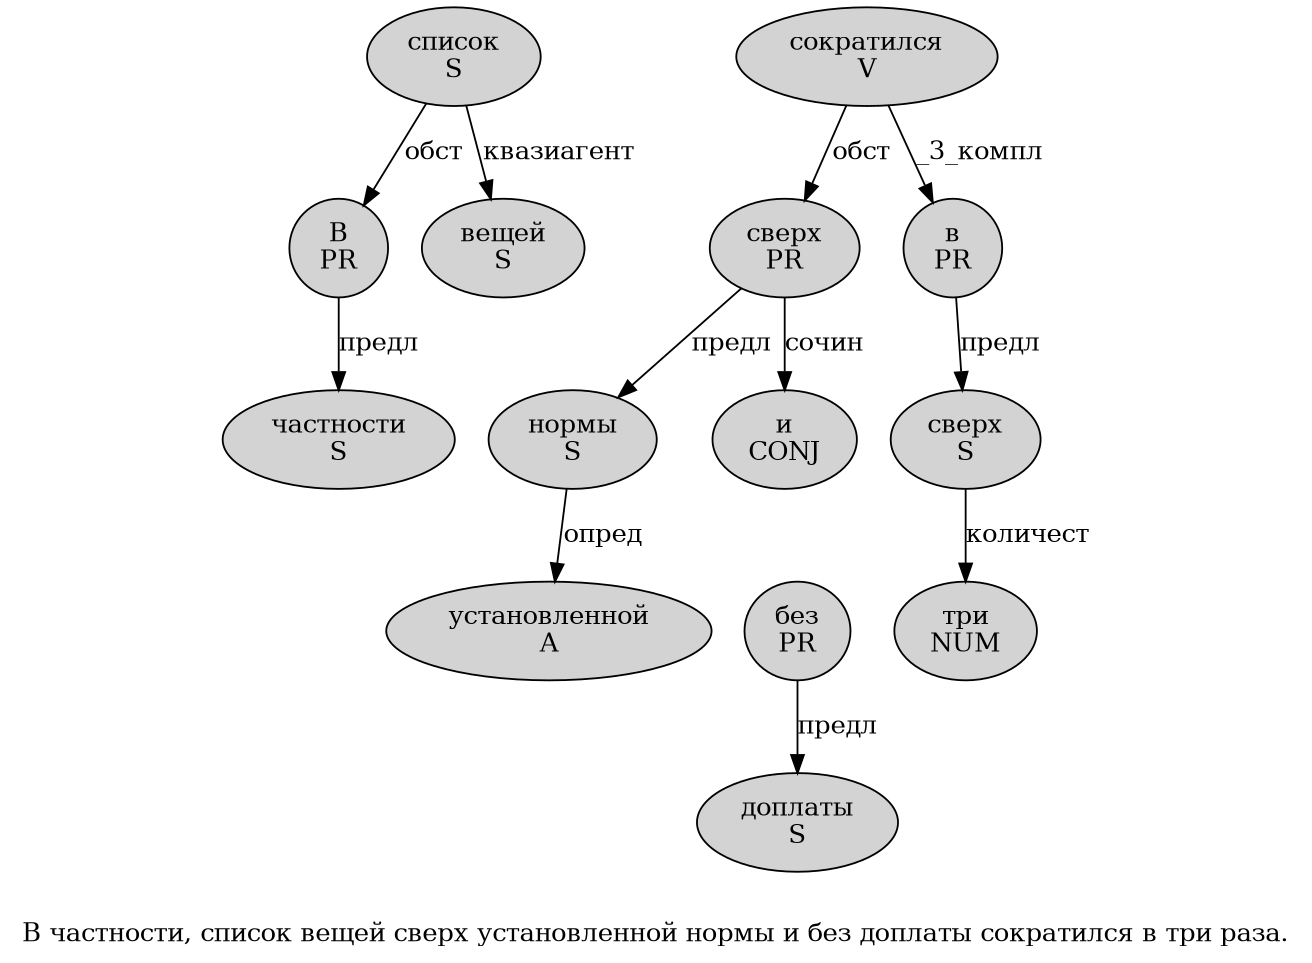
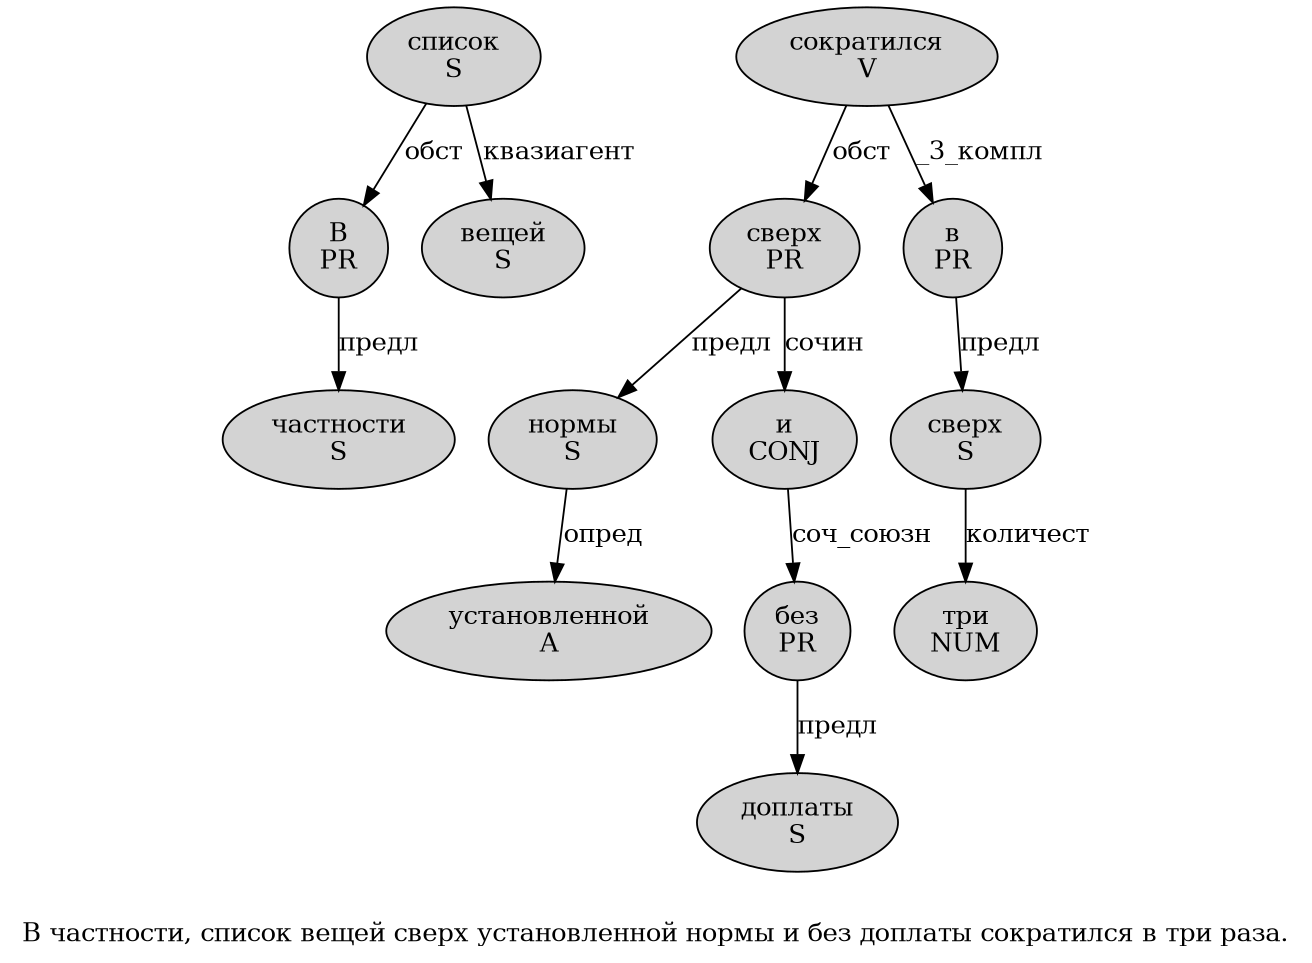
edge "и CONJ" -> "без PR": added, label "соч_союзн"
